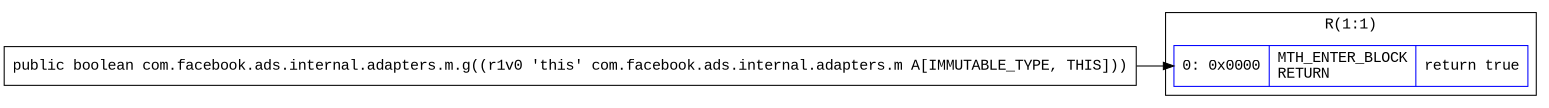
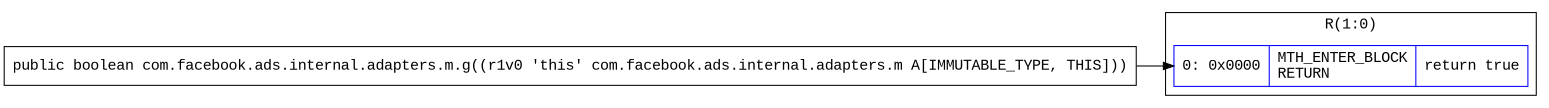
cluster "R(1:1)": label "R(1:1)" -> "R(1:0)"
